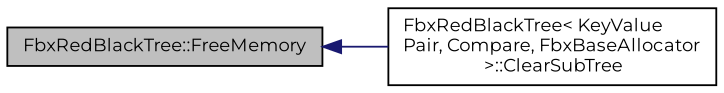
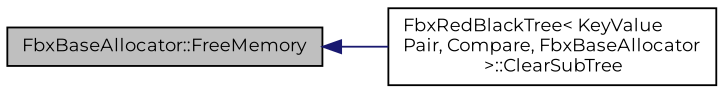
node "FbxRedBlackTree::FreeMemory": label "FbxRedBlackTree::FreeMemory" -> "FbxBaseAllocator::FreeMemory"
